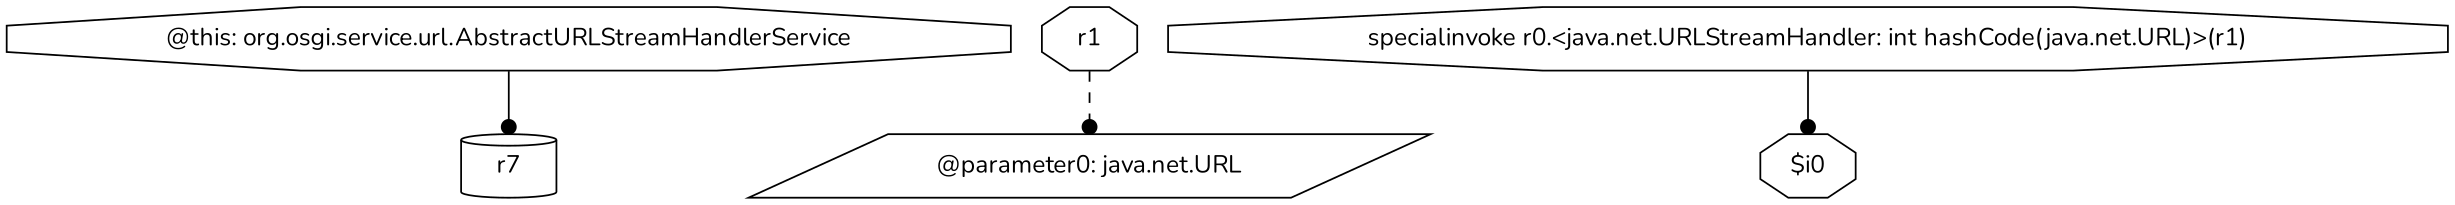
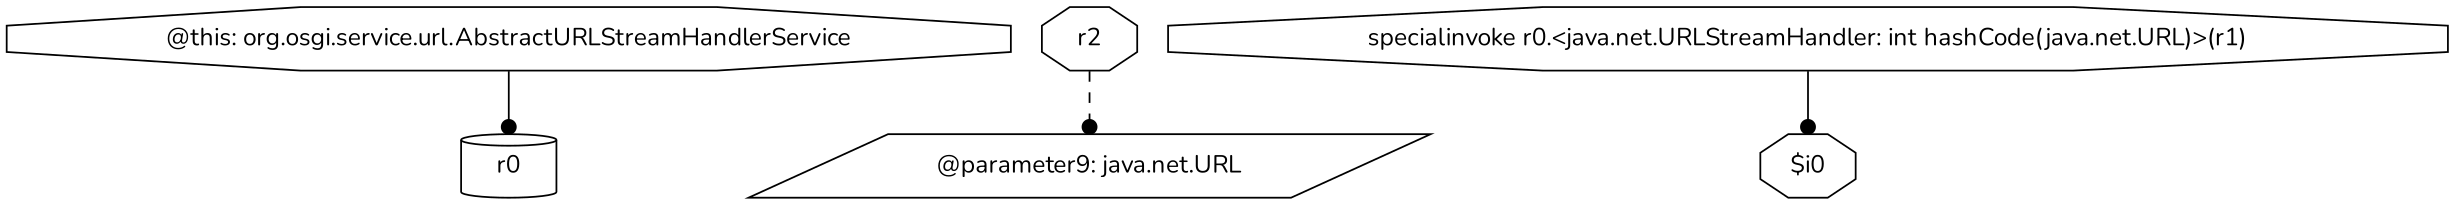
node "r1": label "r1" -> "r2"
node "r7": label "r7" -> "r0"
node "@parameter0: java.net.URL": label "@parameter0: java.net.URL" -> "@parameter9: java.net.URL"
